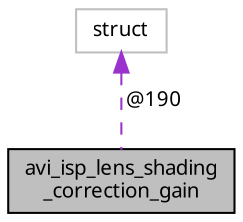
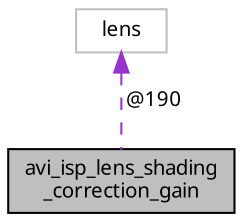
node "struct": label "struct" -> "lens"
